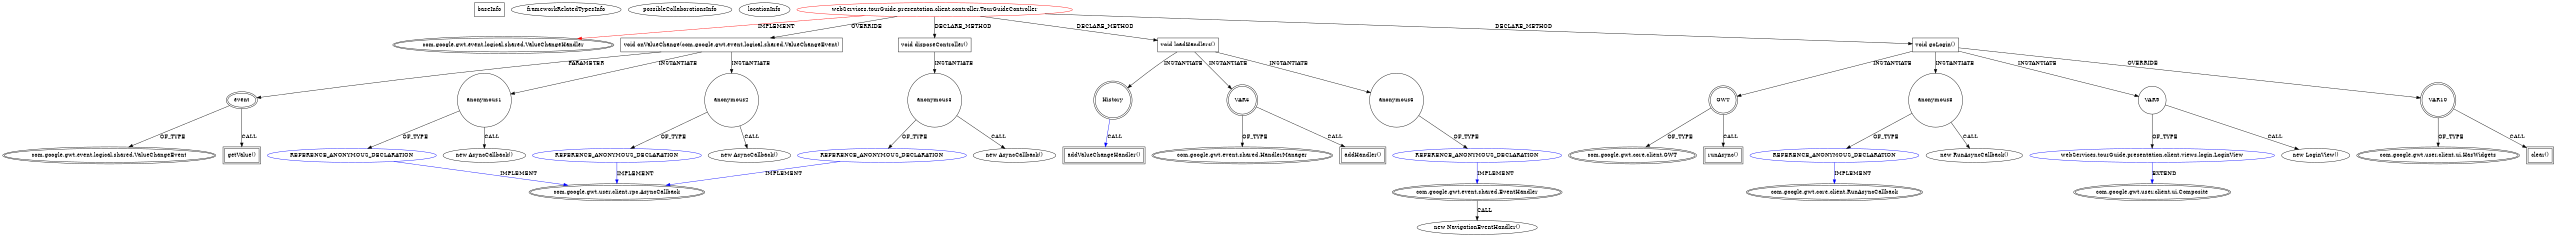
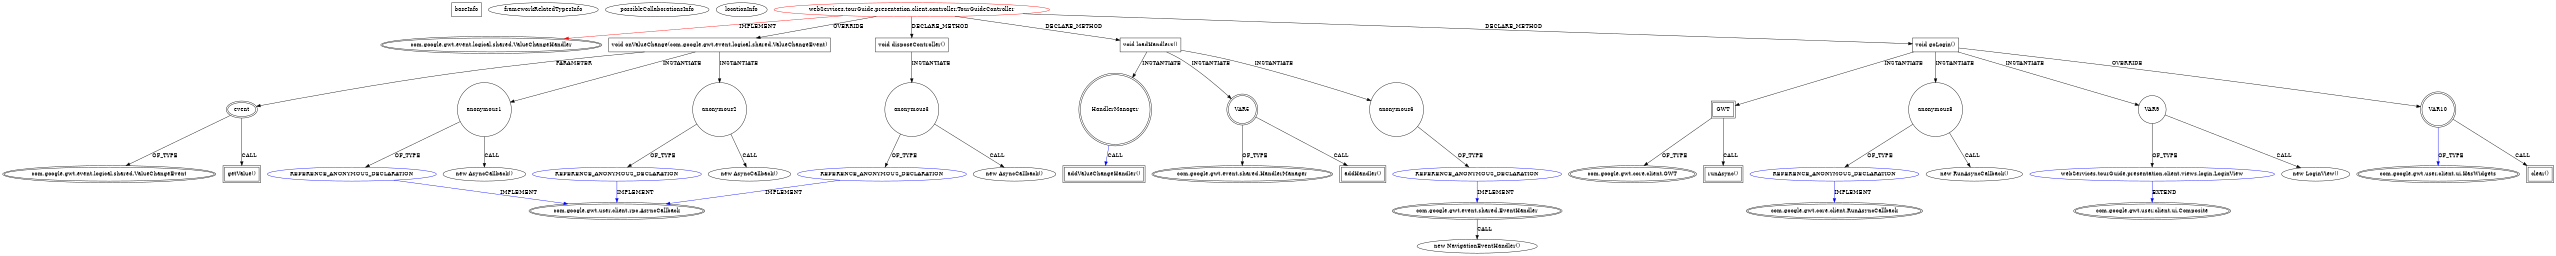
node "History": label "History" -> "HandlerManager"
node "GWT": shape circle -> box
edge "VAR10" -> "com.google.gwt.user.client.ui.HasWidgets": color black -> blue
